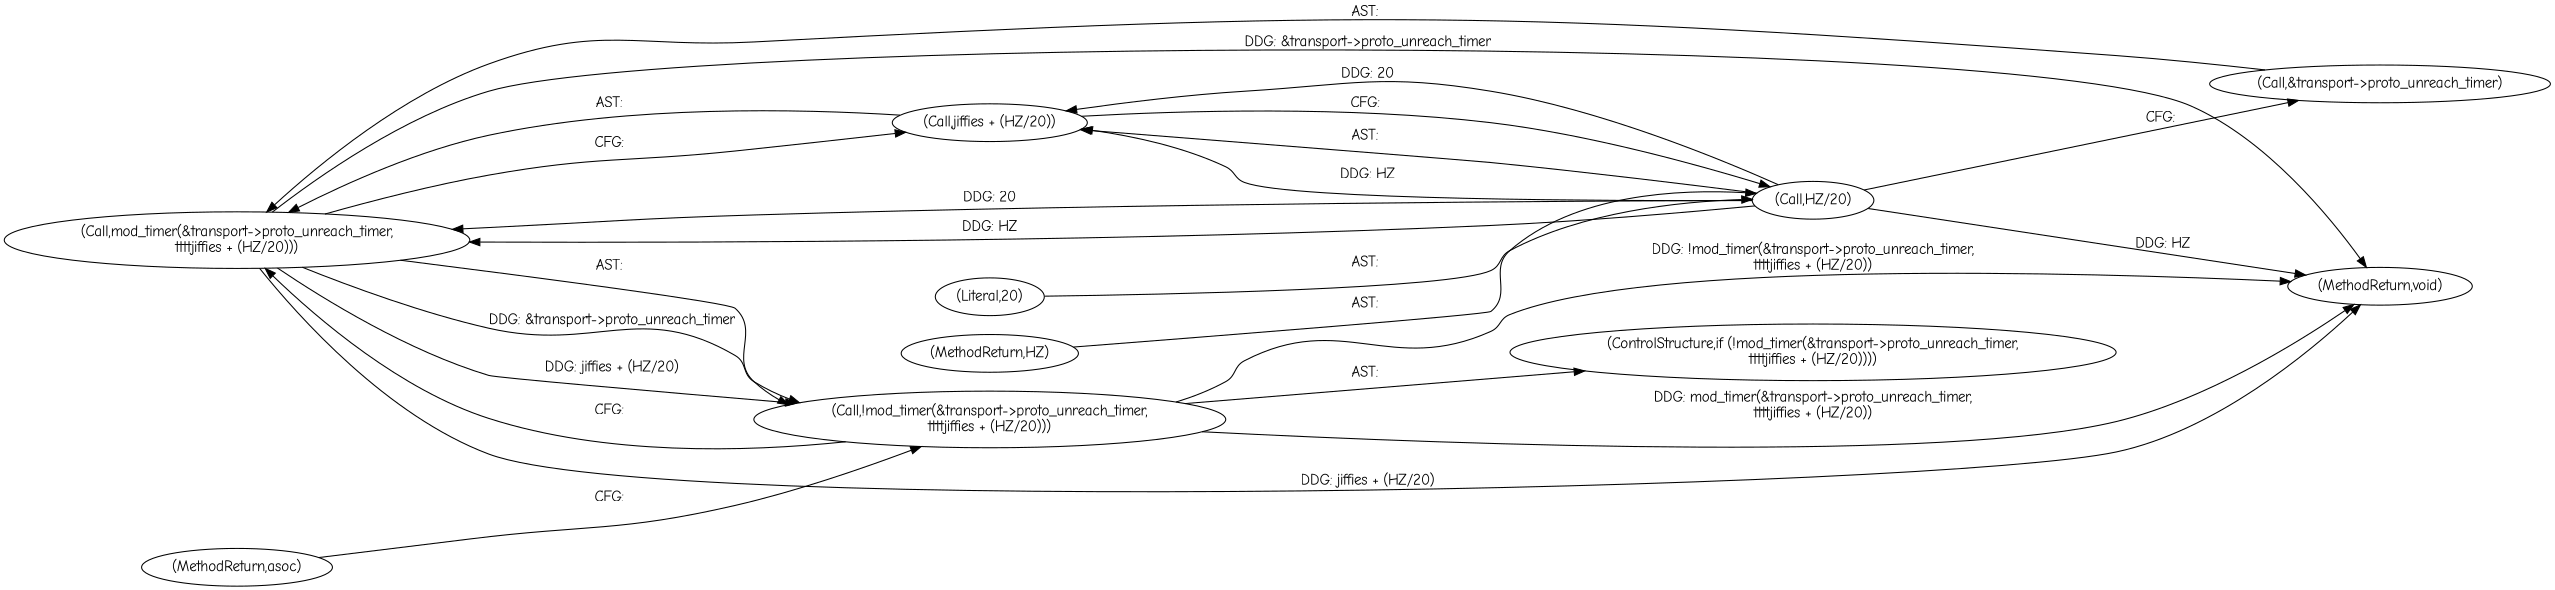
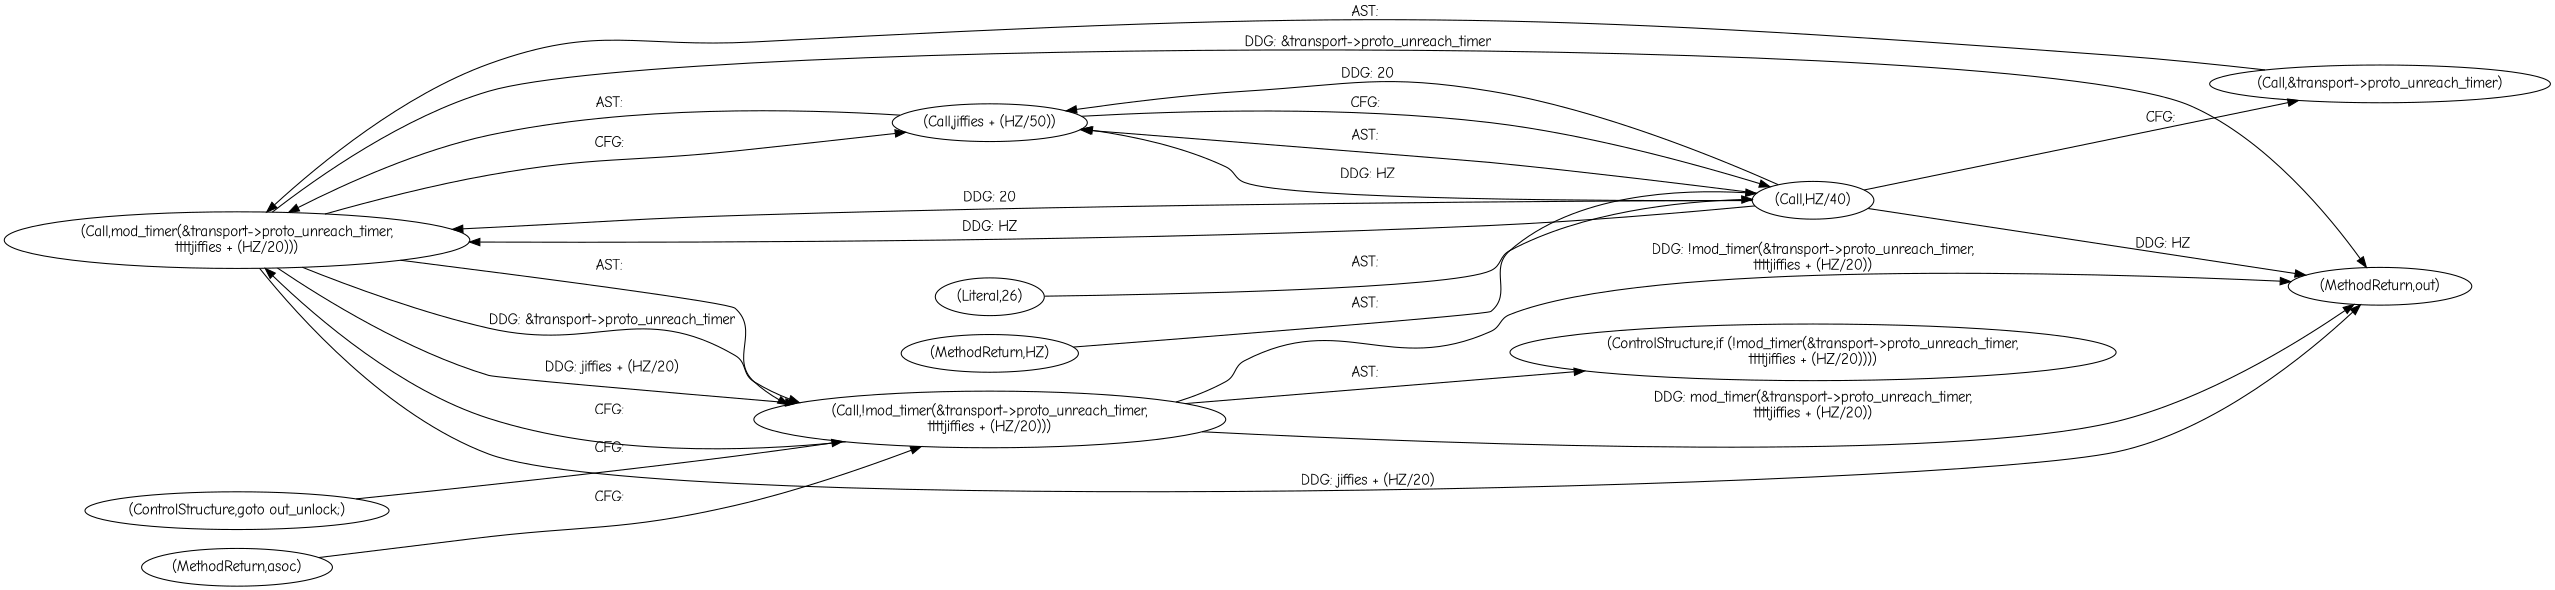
node "(Call,jiffies + (HZ/20))": label "(Call,jiffies + (HZ/20))" -> "(Call,jiffies + (HZ/50))"
node "(Call,HZ/20)": label "(Call,HZ/20)" -> "(Call,HZ/40)"
node "(MethodReturn,void)": label "(MethodReturn,void)" -> "(MethodReturn,out)"
node "(Literal,20)": label "(Literal,20)" -> "(Literal,26)"
node "(ControlStructure,goto out_unlock;)": added
